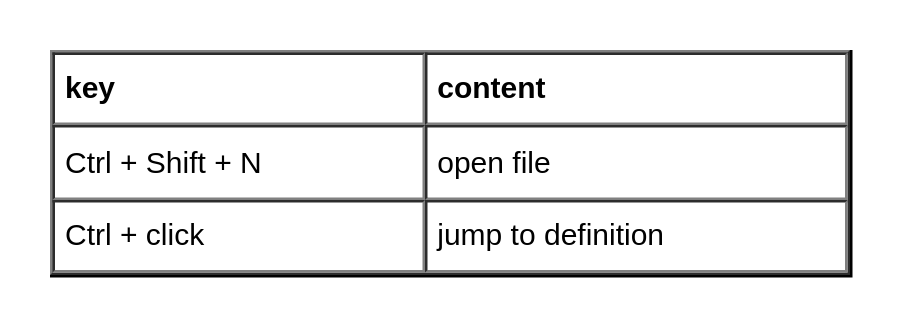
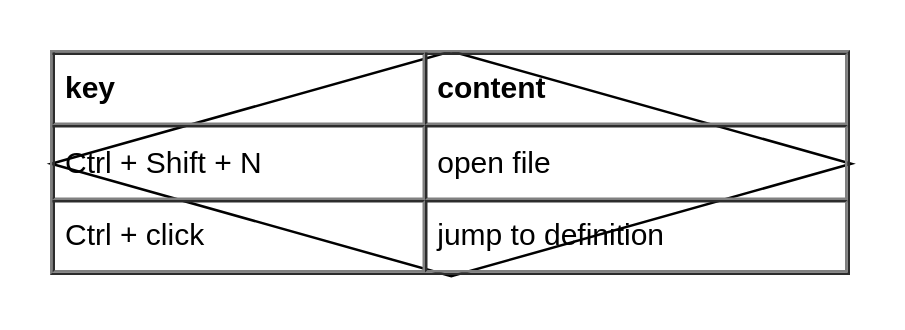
node "keycontent Ctrl + Shift + N open file Ctrl + click jump to definition": shape rectangle -> diamond
